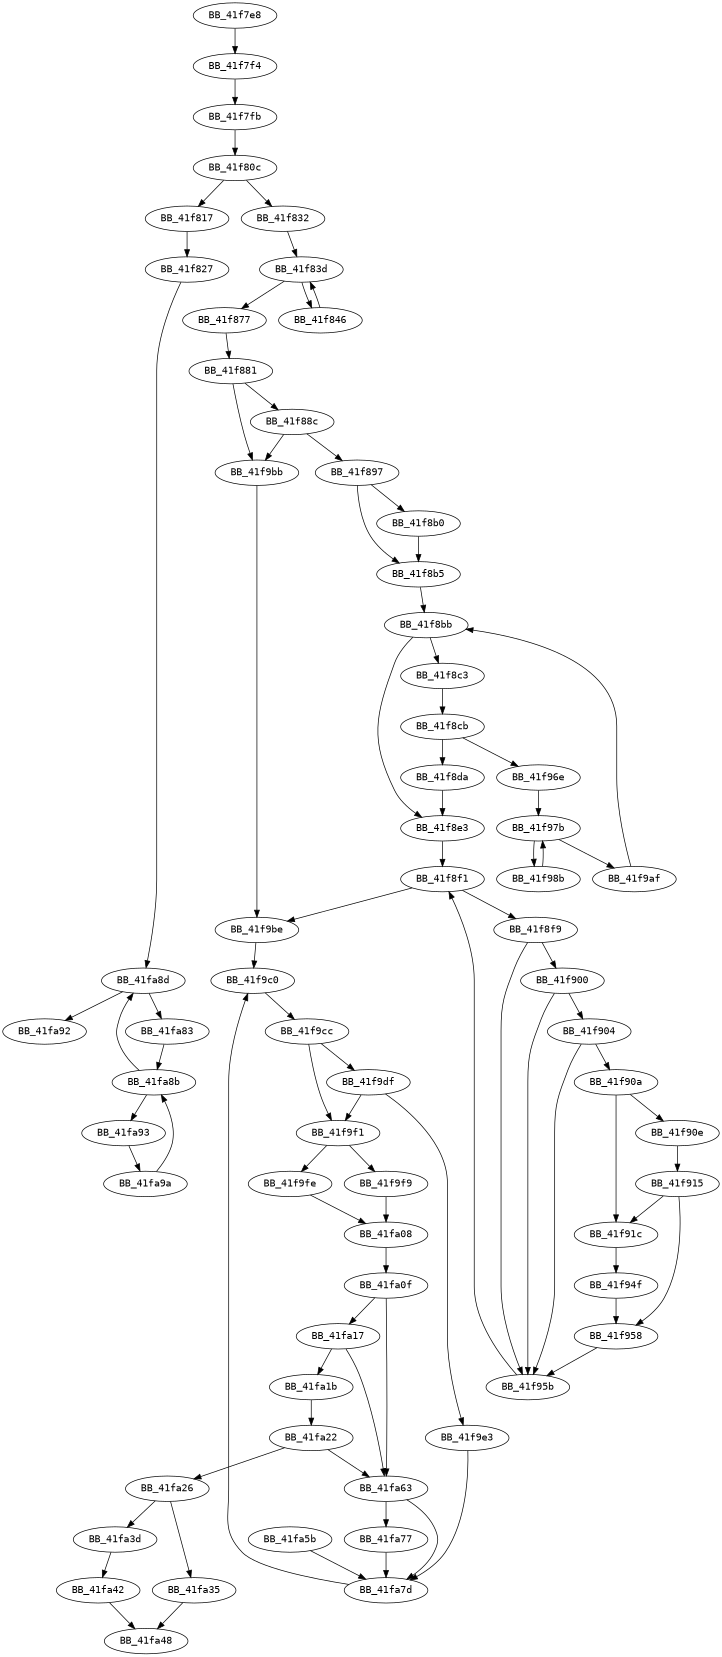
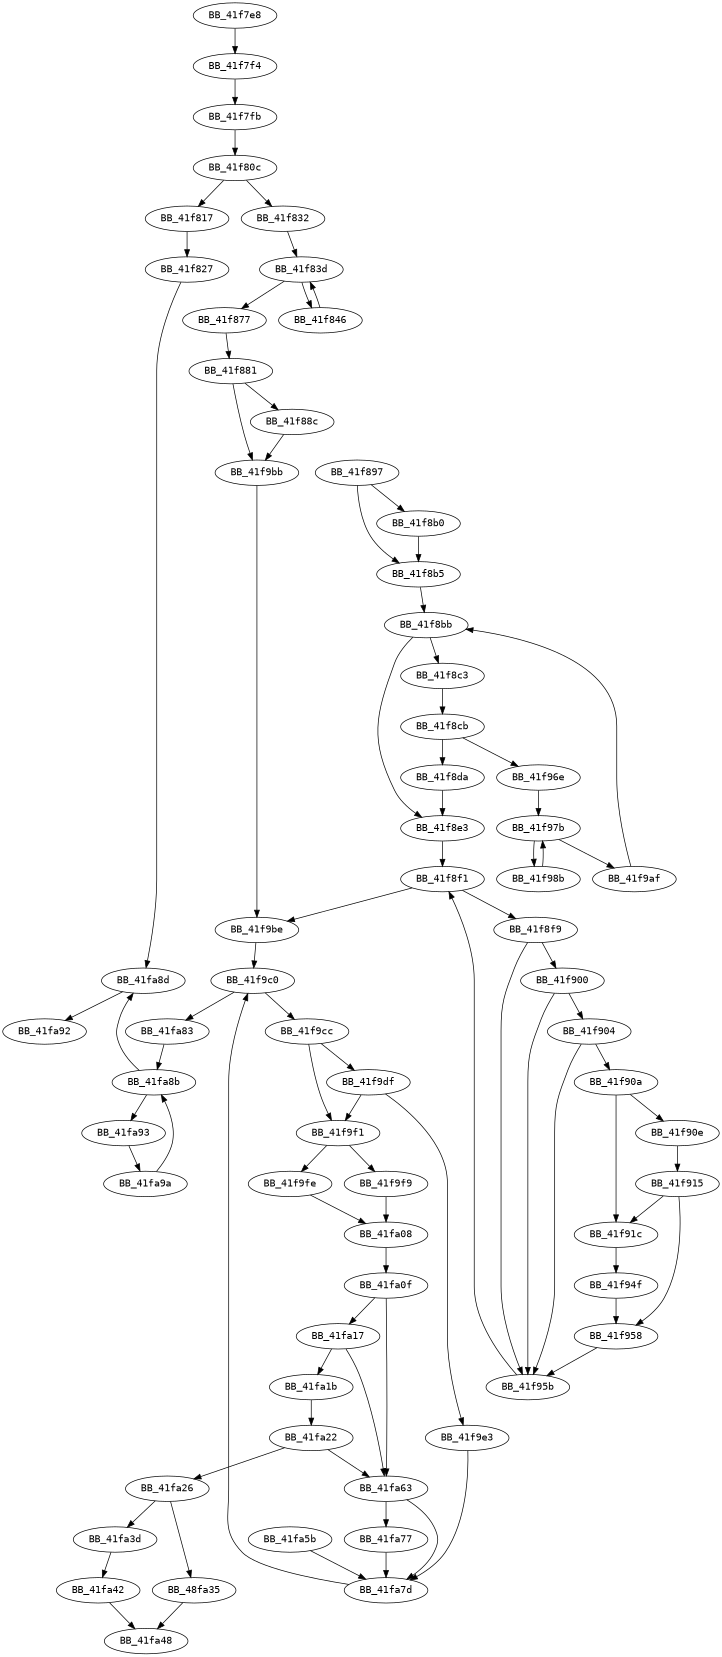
edge "BB_41f88c" -> "BB_41f897": removed
edge "BB_41fa8d" -> "BB_41fa83": now "BB_41f9c0" -> "BB_41fa83"
node "BB_41fa35": label "BB_41fa35" -> "BB_48fa35"
